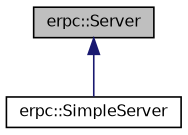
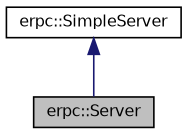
edge "erpc::SimpleServer" -> "erpc::Server": reversed
